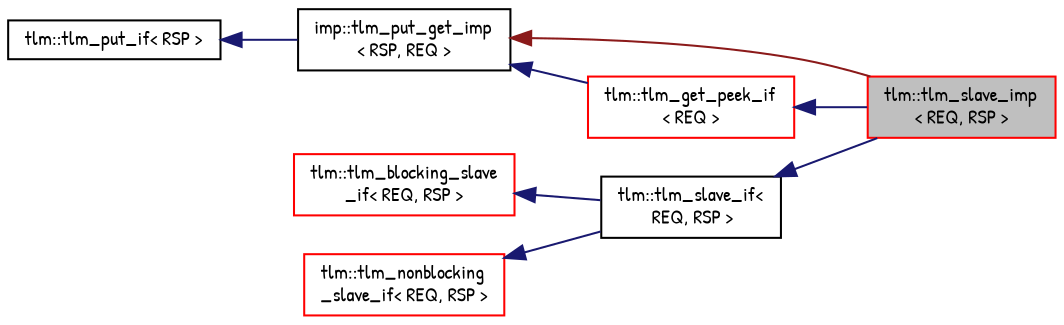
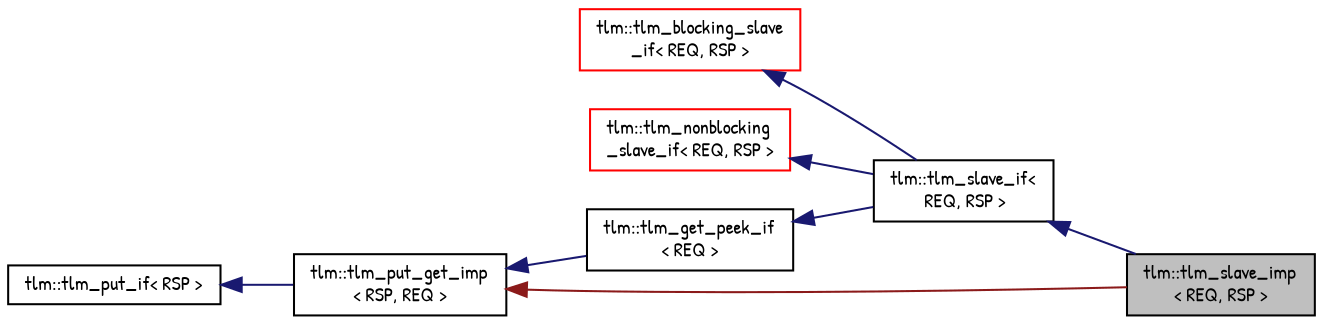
node "imp::tlm_put_get_imp < RSP, REQ >": label "imp::tlm_put_get_imp < RSP, REQ >" -> "tlm::tlm_put_get_imp < RSP, REQ >"
node "tlm::tlm_get_peek_if < REQ >": color red -> black
edge "tlm::tlm_slave_imp < REQ, RSP >" -> "tlm::tlm_get_peek_if < REQ >": now "tlm::tlm_slave_if< REQ, RSP >" -> "tlm::tlm_get_peek_if < REQ >"
node "tlm::tlm_slave_imp < REQ, RSP >": color red -> black
